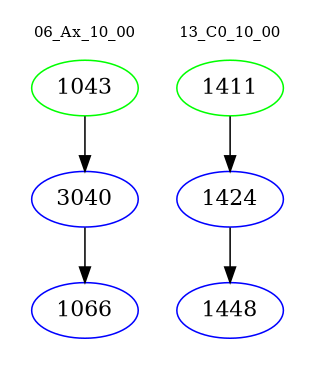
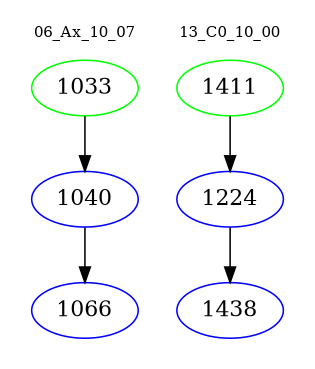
cluster "06_Ax_10_00": label "06_Ax_10_00" -> "06_Ax_10_07"
node "1043": label "1043" -> "1033"
node "3040": label "3040" -> "1040"
node "1424": label "1424" -> "1224"
node "1448": label "1448" -> "1438"
